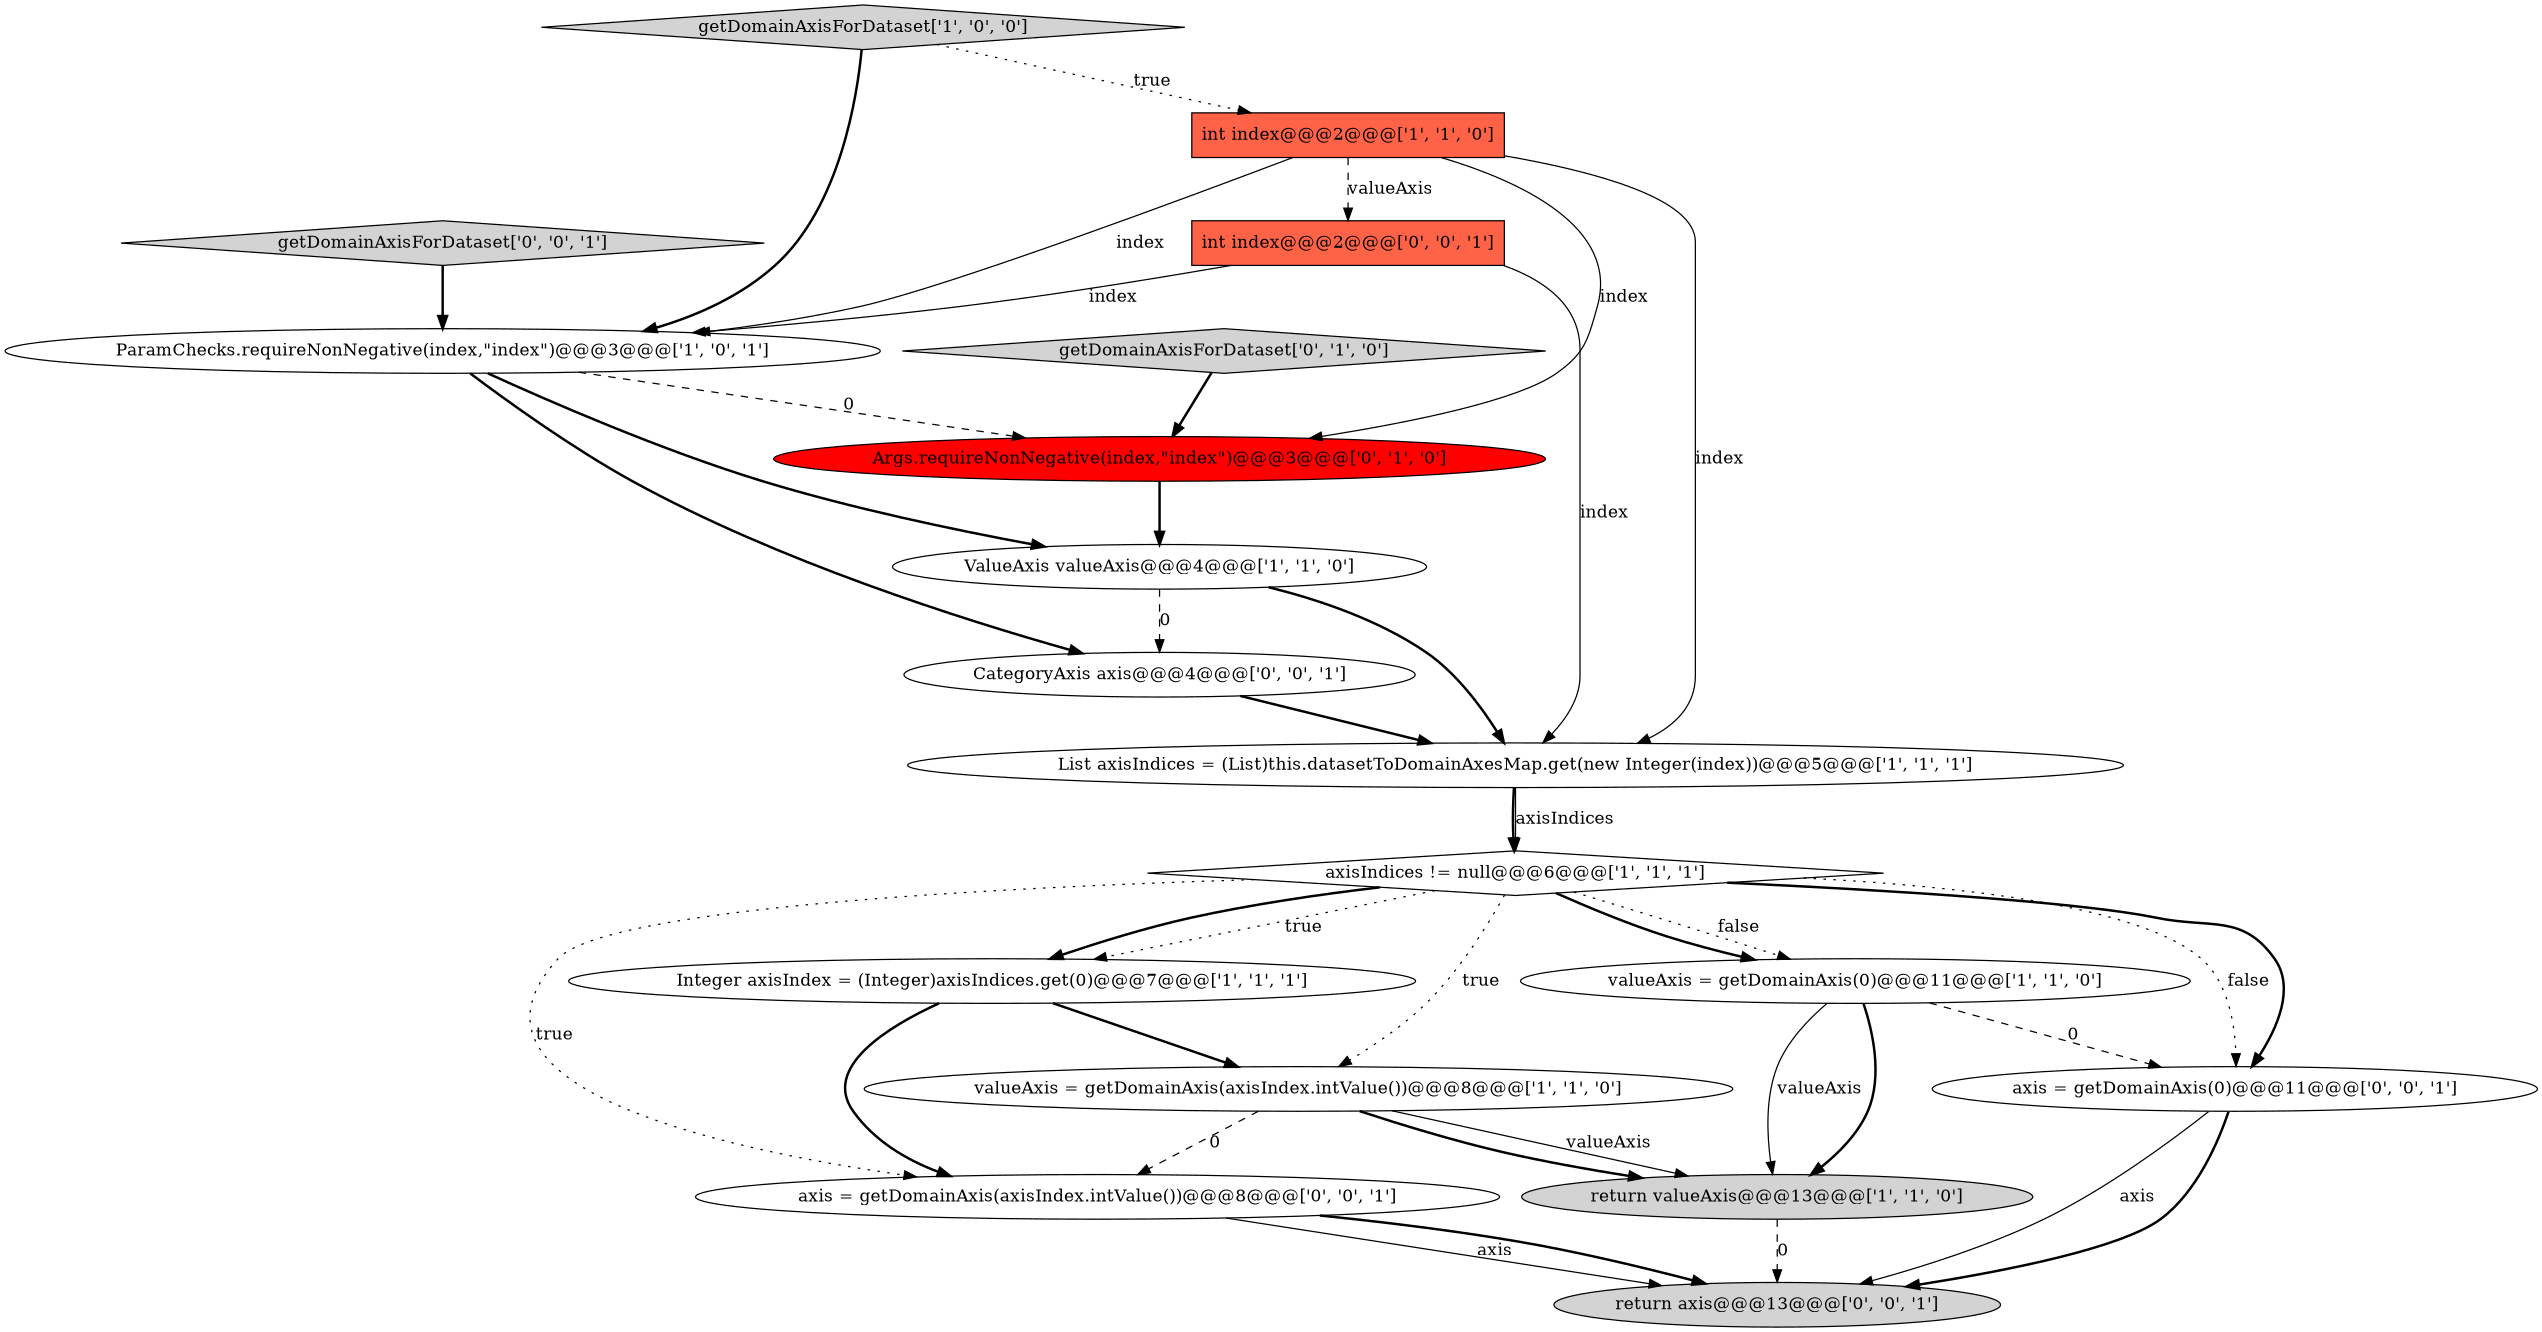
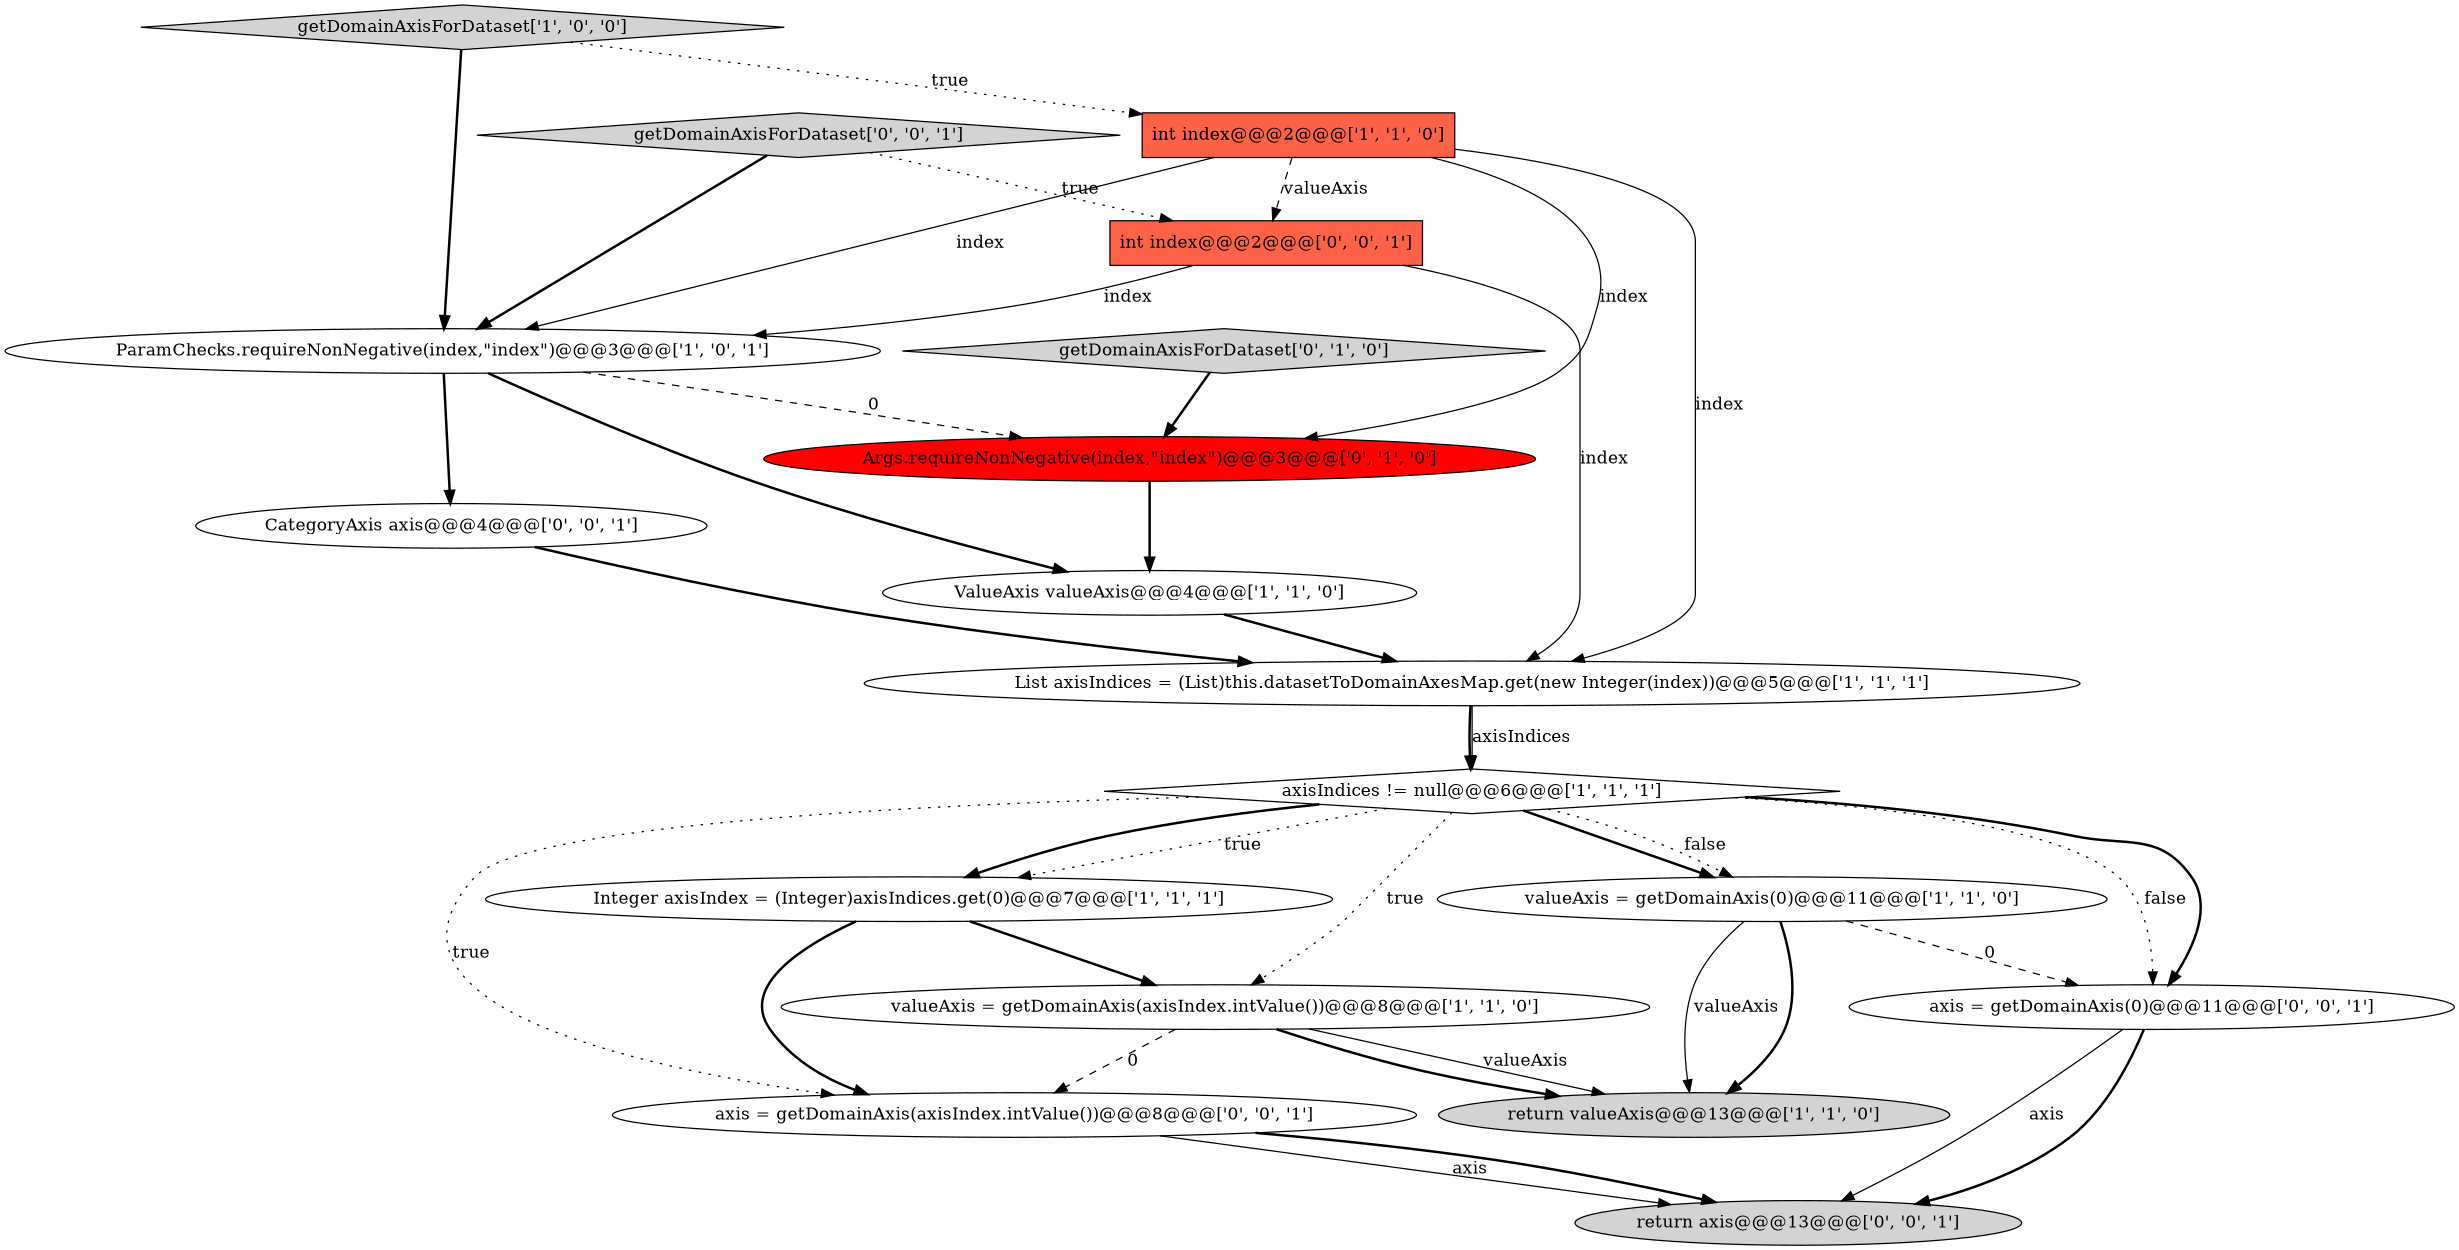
edge "getDomainAxisForDataset['0', '0', '1']" -> "int index@@@2@@@['0', '0', '1']": added, label "true"
edge "ValueAxis valueAxis@@@4@@@['1', '1', '0']" -> "CategoryAxis axis@@@4@@@['0', '0', '1']": removed, label "0"
edge "return valueAxis@@@13@@@['1', '1', '0']" -> "return axis@@@13@@@['0', '0', '1']": removed, label "0"
